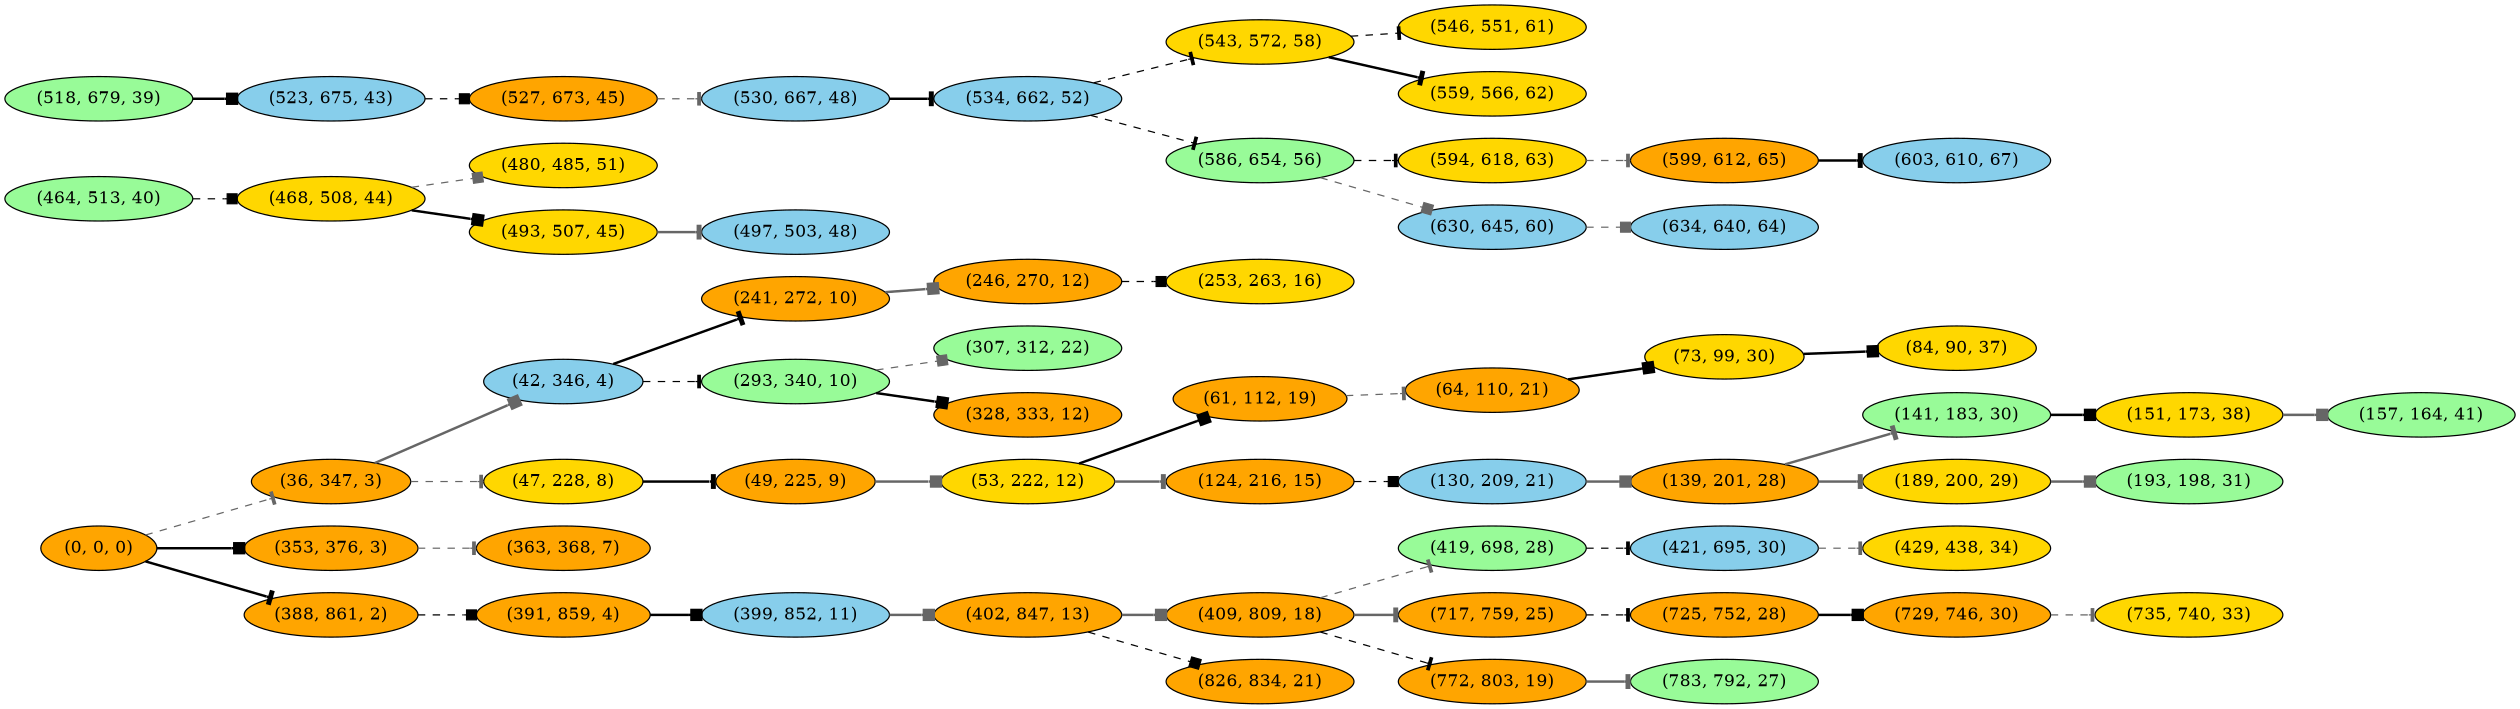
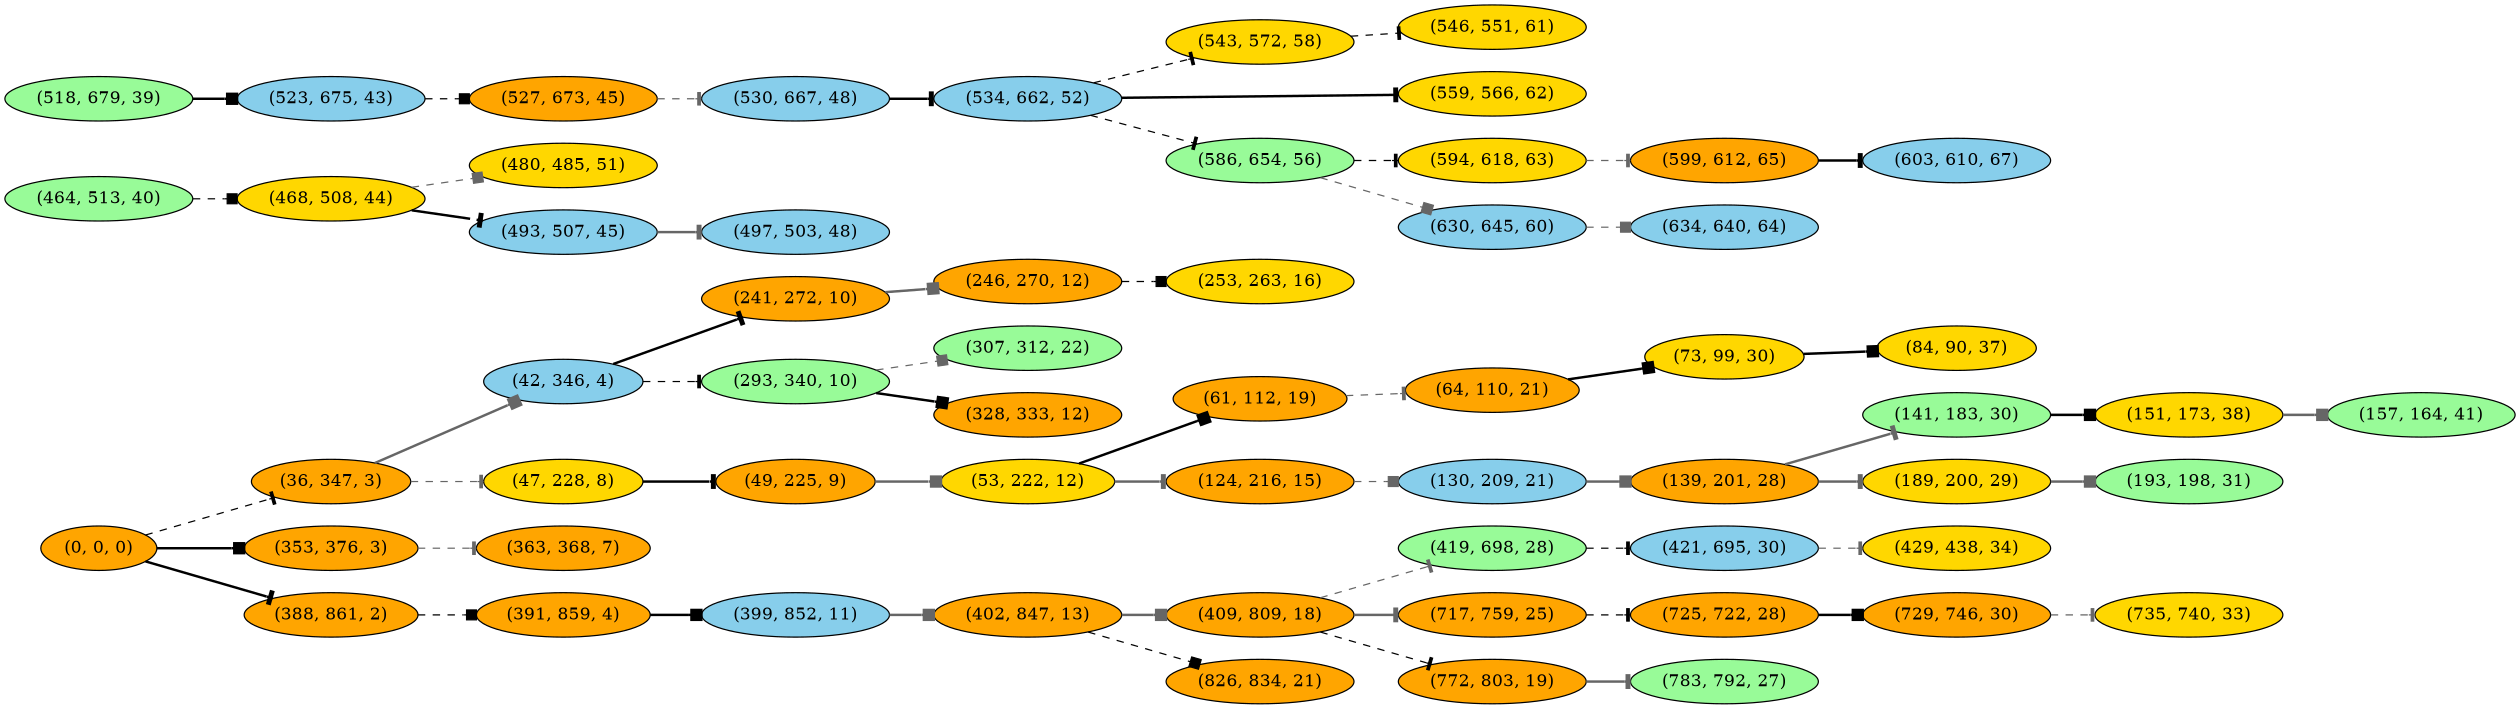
edge "(543, 572, 58)" -> "(559, 566, 62)": now "(534, 662, 52)" -> "(559, 566, 62)"
edge "(468, 508, 44)" -> "(493, 507, 45)": arrowhead box -> tee
node "(493, 507, 45)": fillcolor gold -> skyblue
edge "(124, 216, 15)" -> "(130, 209, 21)": color black -> gray40
edge "(0, 0, 0)" -> "(36, 347, 3)": color gray40 -> black
node "(725, 752, 28)": label "(725, 752, 28)" -> "(725, 722, 28)"
